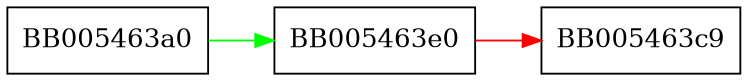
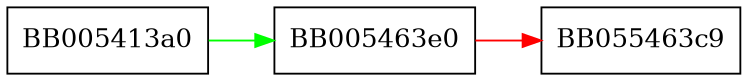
node "BB005463a0": label "BB005463a0" -> "BB005413a0"
node "BB005463c9": label "BB005463c9" -> "BB055463c9"
